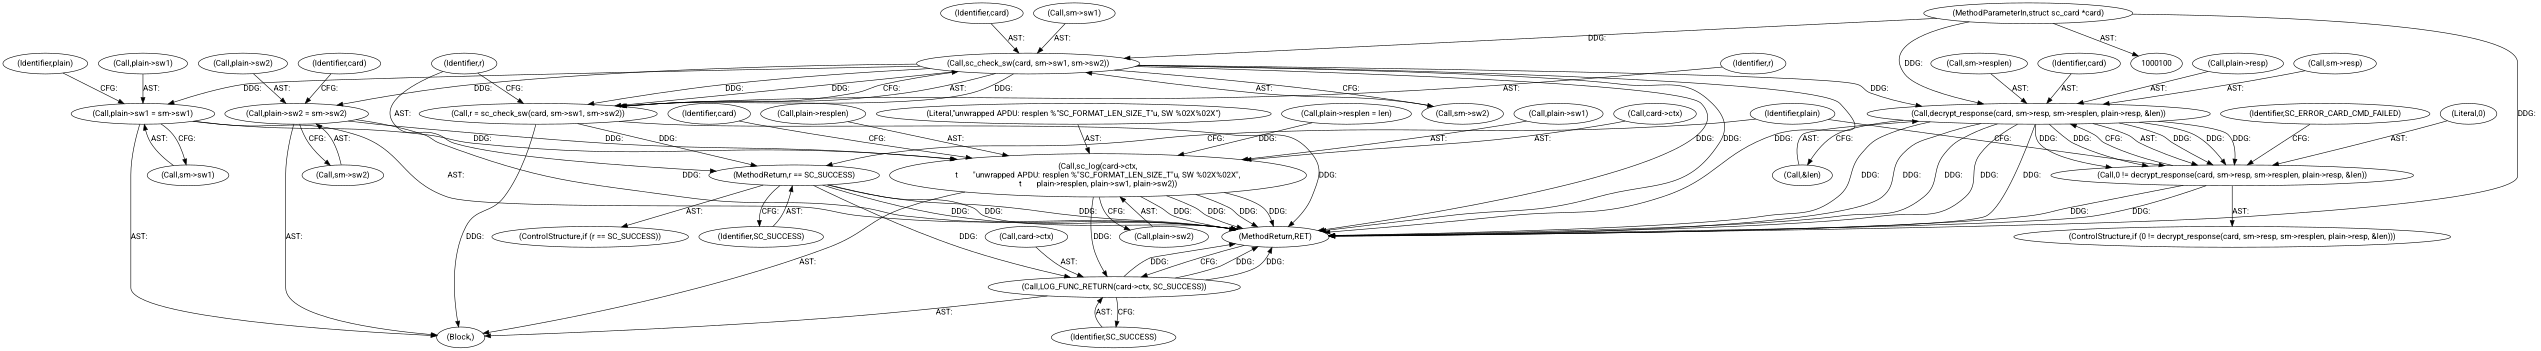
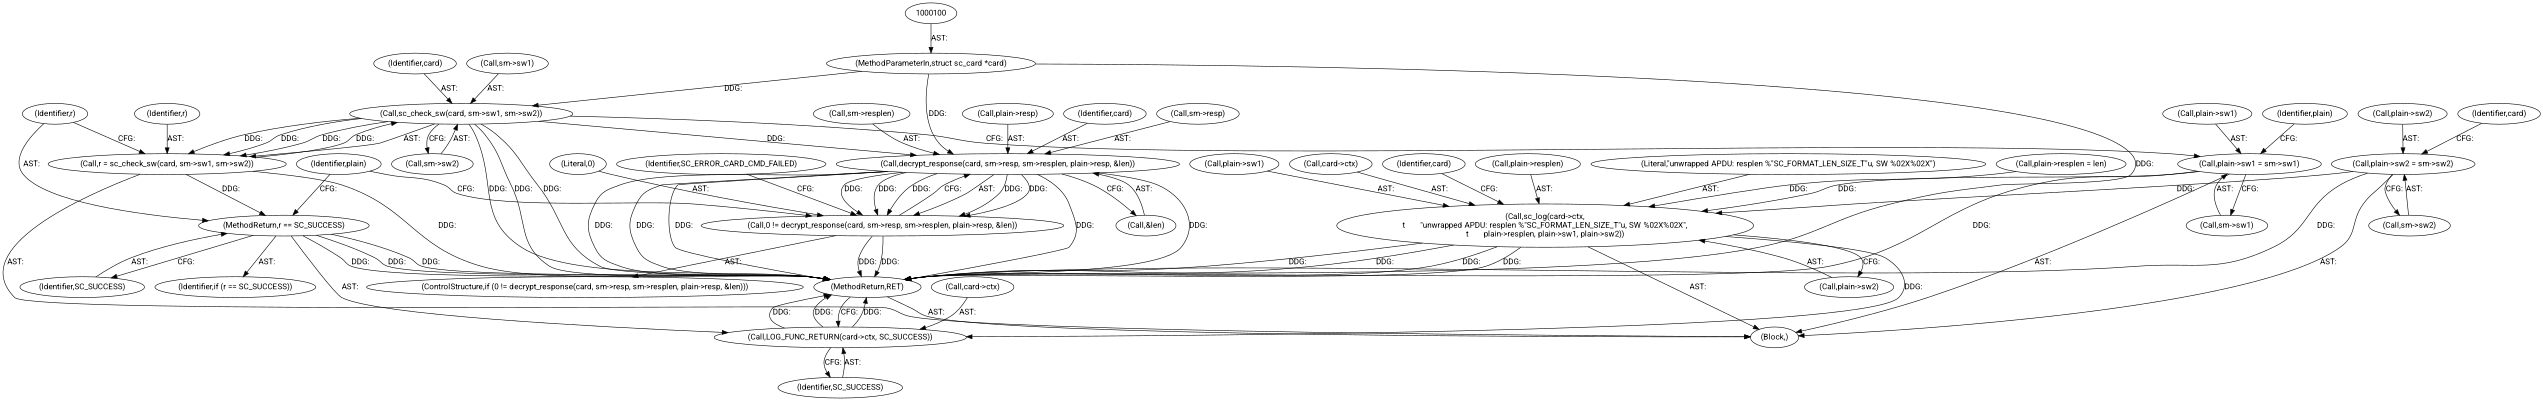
edge "(MethodParameterIn,struct sc_card *card)" -> "1000100": reversed
edge "(Call,sc_check_sw(card, sm->sw1, sm->sw2))" -> "(Call,plain->sw2 = sm->sw2)": removed, label "DDG:"
edge "(Call,sc_check_sw(card, sm->sw1, sm->sw2))" -> "(Call,plain->sw1 = sm->sw1)": label "DDG: " -> "CFG: "
edge "(Call,r = sc_check_sw(card, sm->sw1, sm->sw2))" -> "(Call,sc_check_sw(card, sm->sw1, sm->sw2))": label "CFG: " -> "DDG: "
edge "(Call,plain->sw1 = sm->sw1)" -> "(MethodReturn,RET)": label "AST: " -> "DDG: "
edge "(Call,r = sc_check_sw(card, sm->sw1, sm->sw2))" -> "(Block,)": label "DDG: " -> "AST: "
node "(ControlStructure,if (r == SC_SUCCESS))": label "(ControlStructure,if (r == SC_SUCCESS))" -> "(Identifier,if (r == SC_SUCCESS))"
edge "(MethodReturn,r == SC_SUCCESS)" -> "(Call,LOG_FUNC_RETURN(card->ctx, SC_SUCCESS))": label "DDG: " -> "AST: "
edge "(Call,LOG_FUNC_RETURN(card->ctx, SC_SUCCESS))" -> "(Block,)": now "(MethodReturn,RET)" -> "(Block,)"
